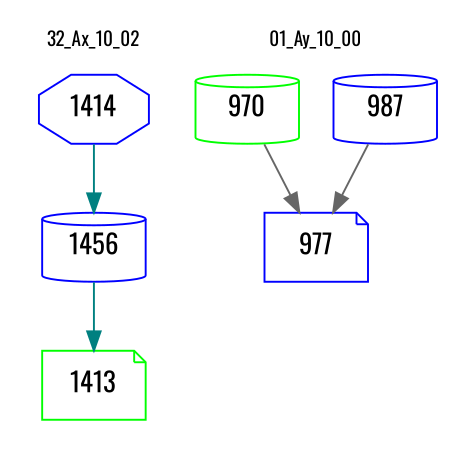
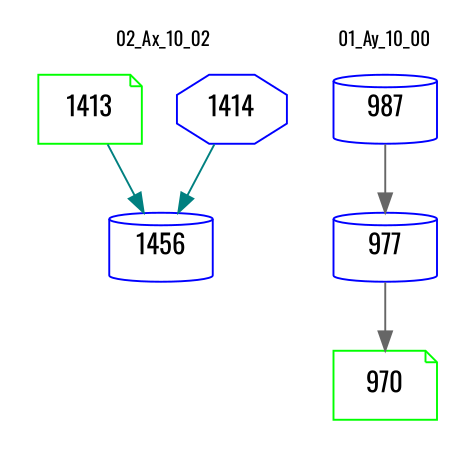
cluster "32_Ax_10_02": label "32_Ax_10_02" -> "02_Ax_10_02"
node "970": shape cylinder -> note
edge "970" -> "977": reversed
node "977": shape note -> cylinder
edge "1456" -> "1413": reversed
